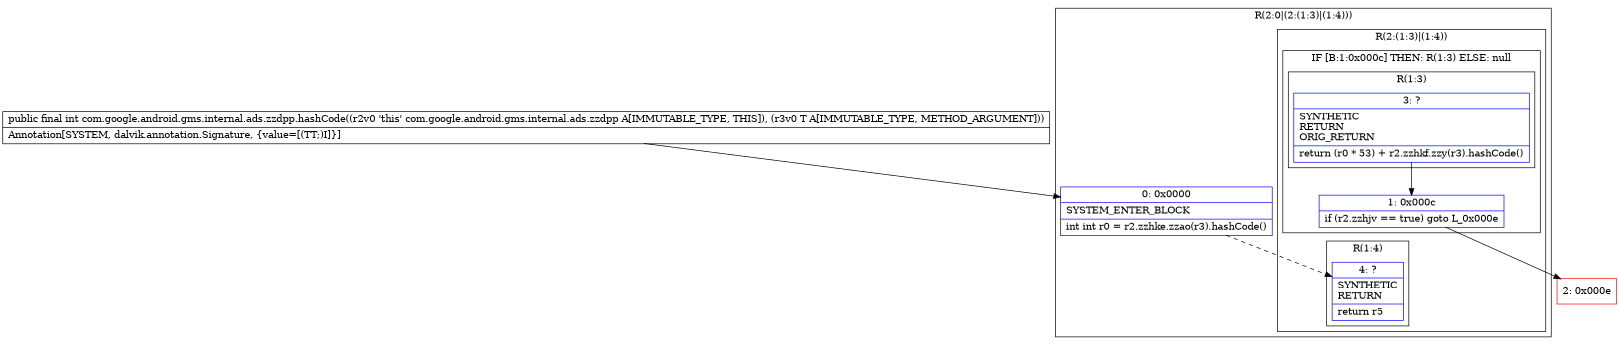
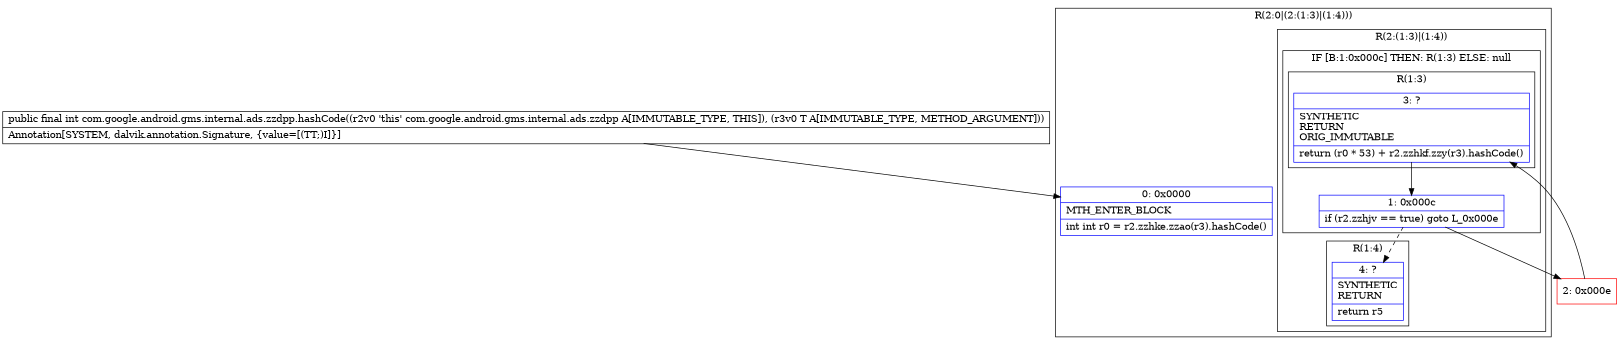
node "3: ?": text "ORIG_RETURN" -> "ORIG_IMMUTABLE"
node "0: 0x0000": text "SYSTEM_ENTER_BLOCK" -> "MTH_ENTER_BLOCK"
edge "2: 0x000e" -> "3: ?": added
edge "0: 0x0000" -> "4: ?": now "1: 0x000c" -> "4: ?"
